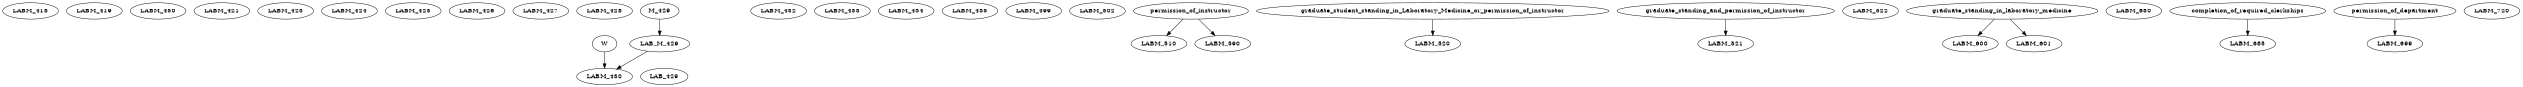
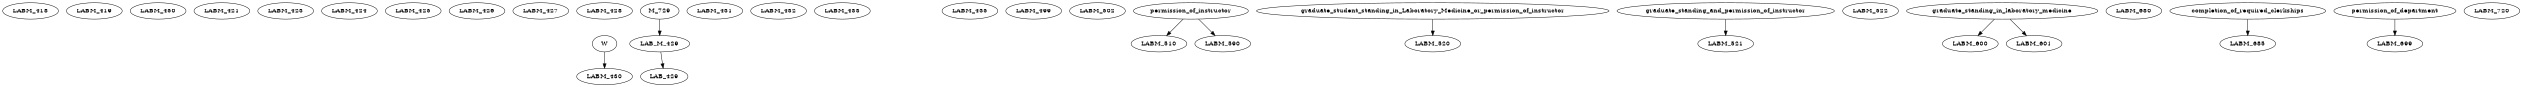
node "M_429": label "M_429" -> "M_729"
node "LABM_431": added
node "LABM_434": removed
edge "LAB_M_429" -> "LABM_430": now "LAB_M_429" -> "LAB_429"
